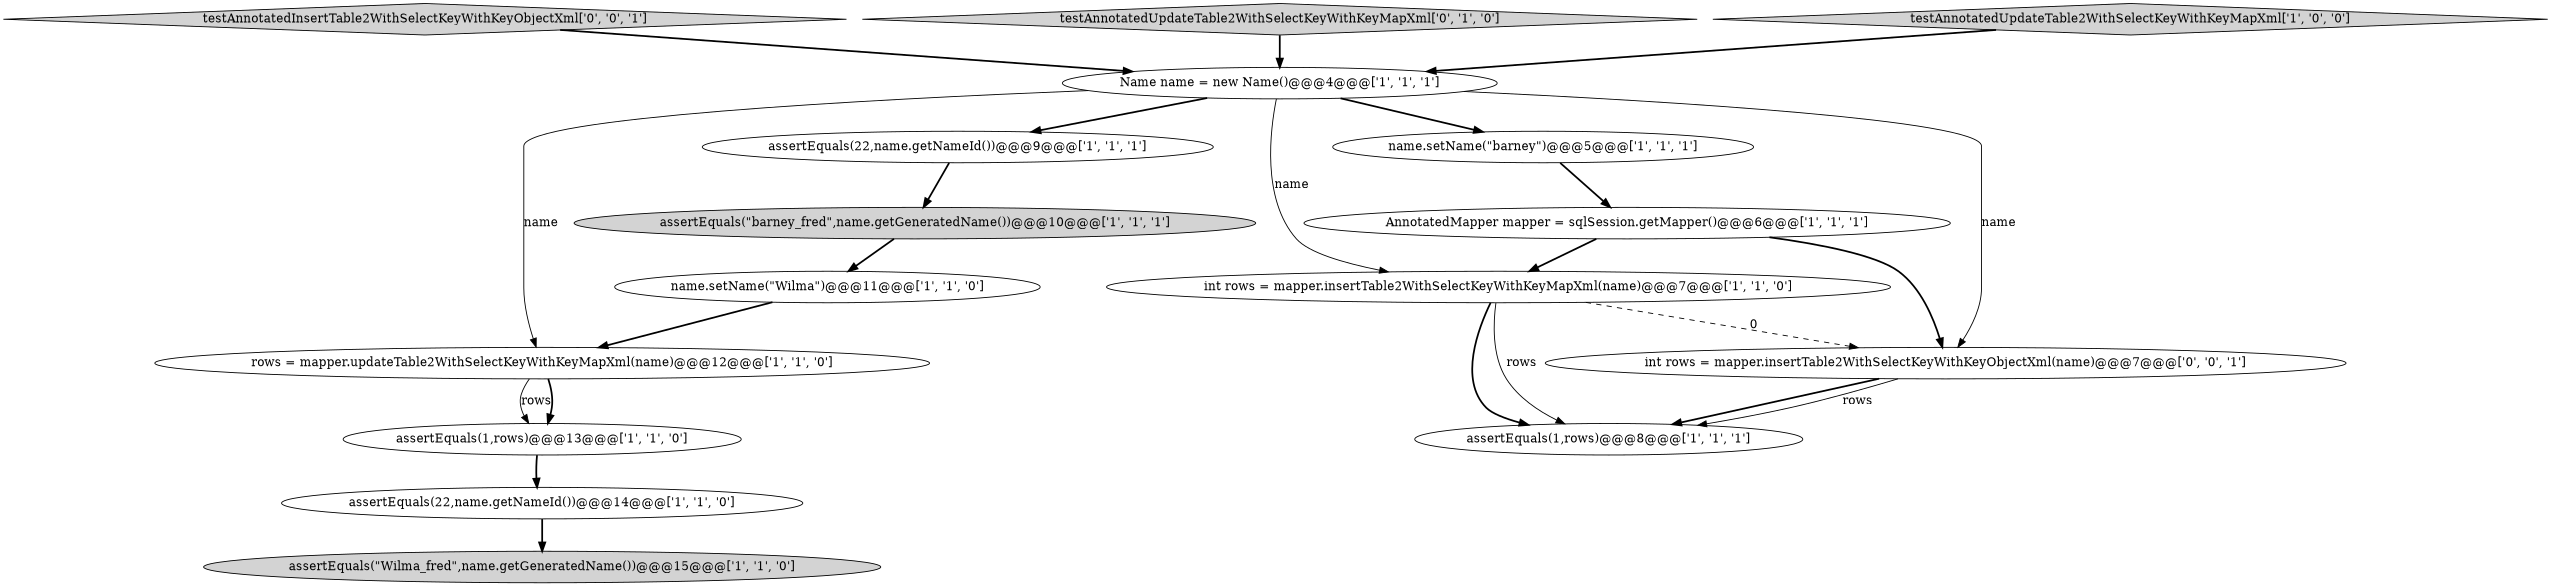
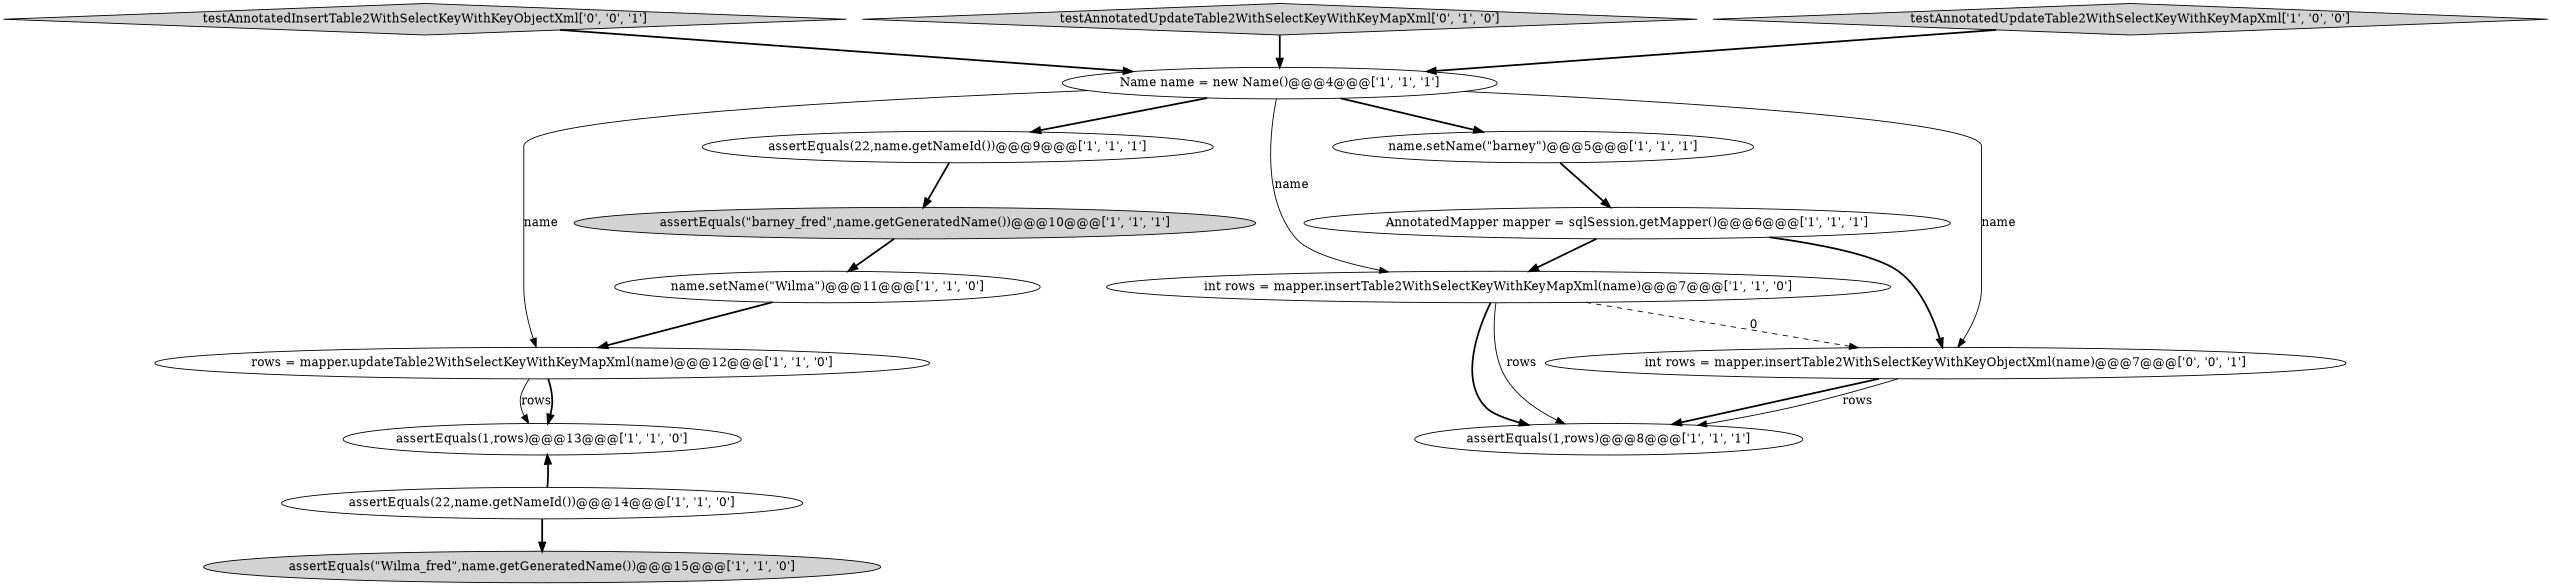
edge "assertEquals(1,rows)@@@13@@@['1', '1', '0']" -> "assertEquals(22,name.getNameId())@@@14@@@['1', '1', '0']": reversed
